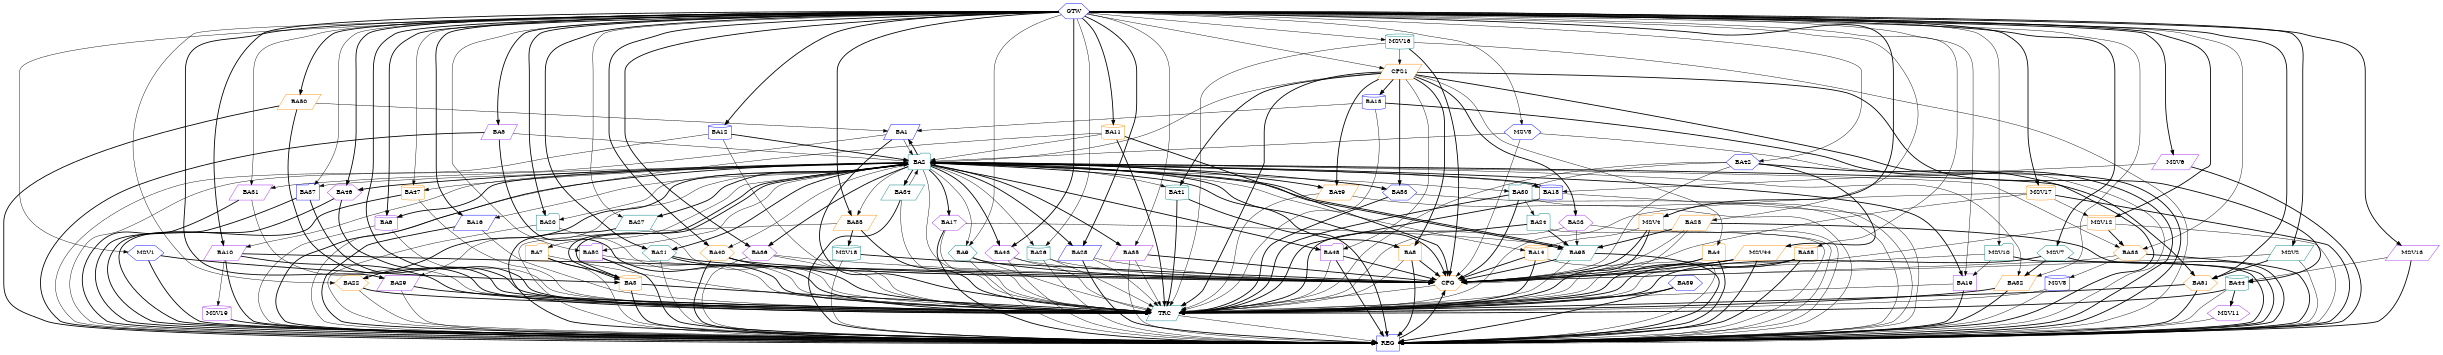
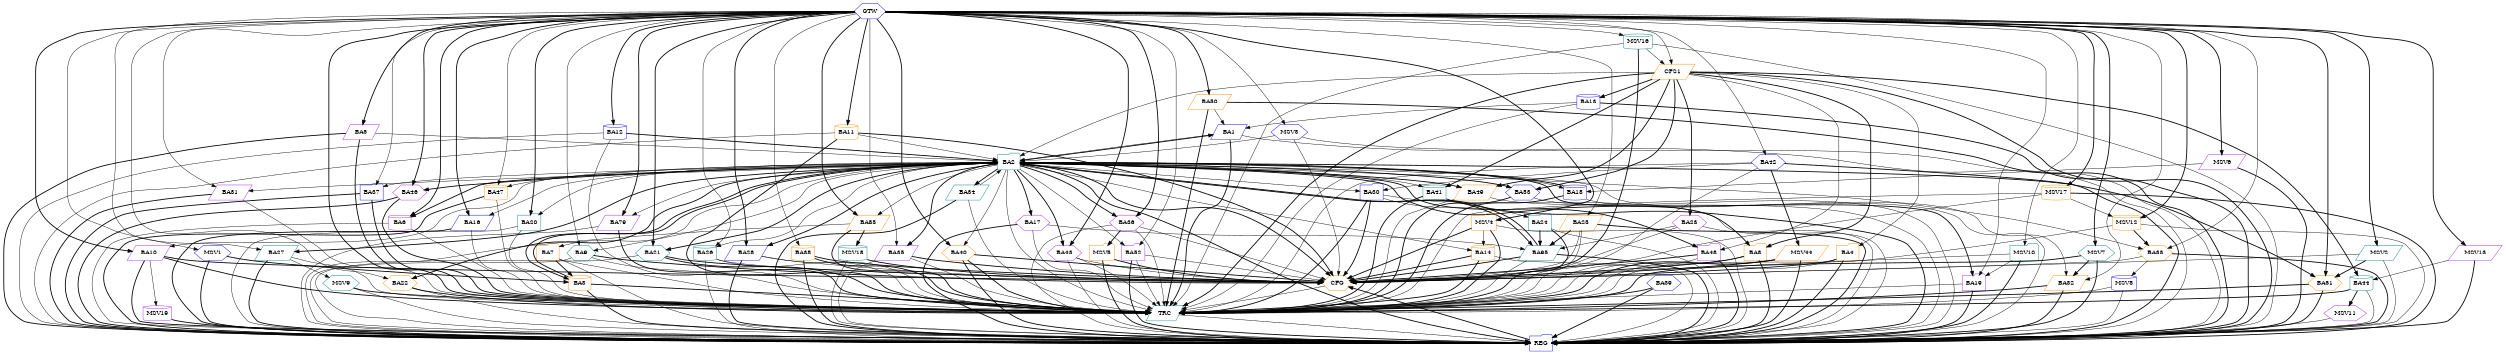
node "BA30": color teal -> blue
node "MSV5": added
node "MSV9": added
node "BA29": label "BA29" -> "BA79"
